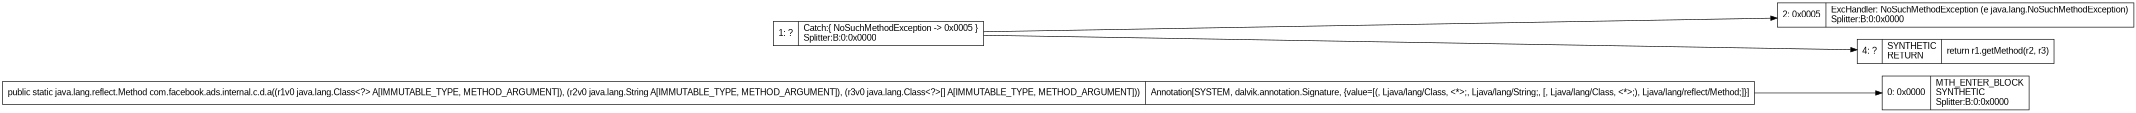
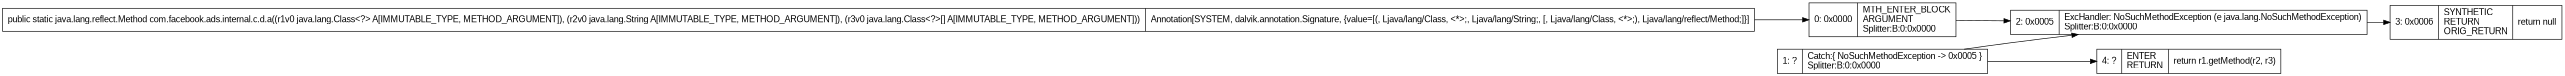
edge "0: 0x0000" -> "2: 0x0005": added
node "3: 0x0006": added
node "4: ?": text "SYNTHETIC" -> "ENTER"
node "0: 0x0000": text "SYNTHETIC" -> "ARGUMENT"
